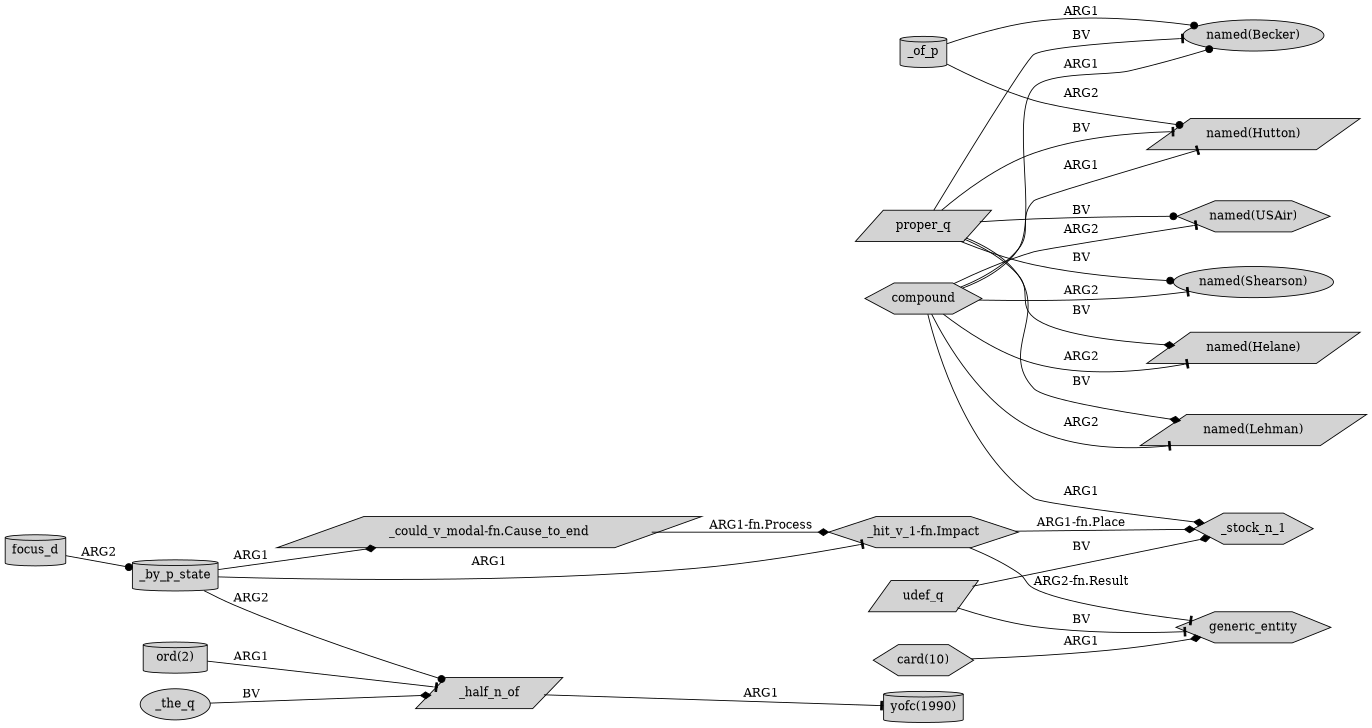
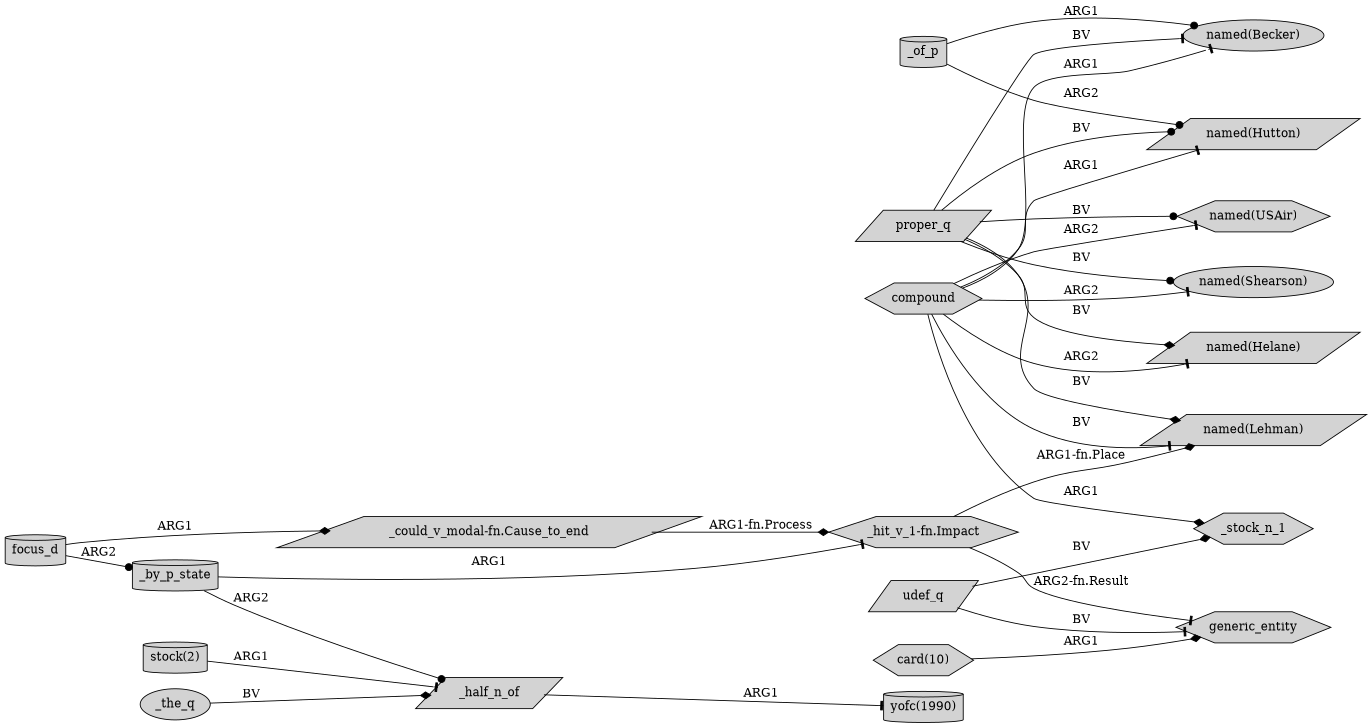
edge "compound" -> "named(Becker)": arrowhead dot -> tee
edge "proper_q" -> "named(Hutton)": arrowhead tee -> dot
edge "compound" -> "named(Lehman)": label "ARG2" -> "BV"
edge "_hit_v_1-fn.Impact" -> "_stock_n_1": now "_hit_v_1-fn.Impact" -> "named(Lehman)"
edge "_by_p_state" -> "_could_v_modal-fn.Cause_to_end": now "focus_d" -> "_could_v_modal-fn.Cause_to_end"
node "ord(2)": label "ord(2)" -> "stock(2)"
